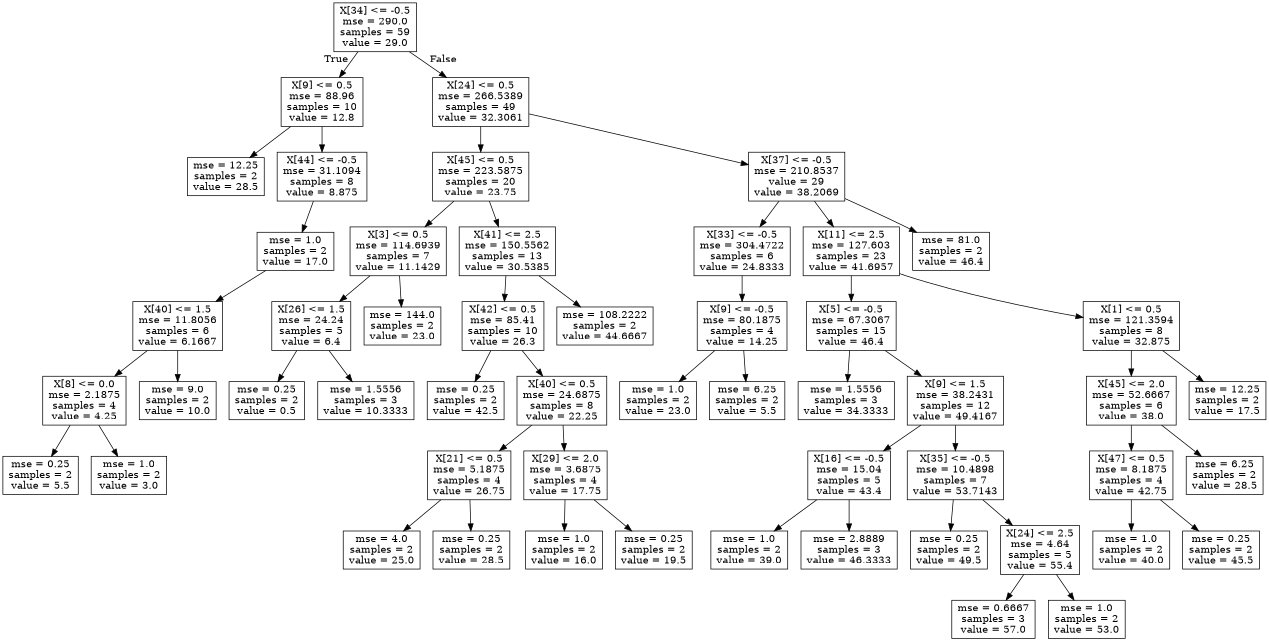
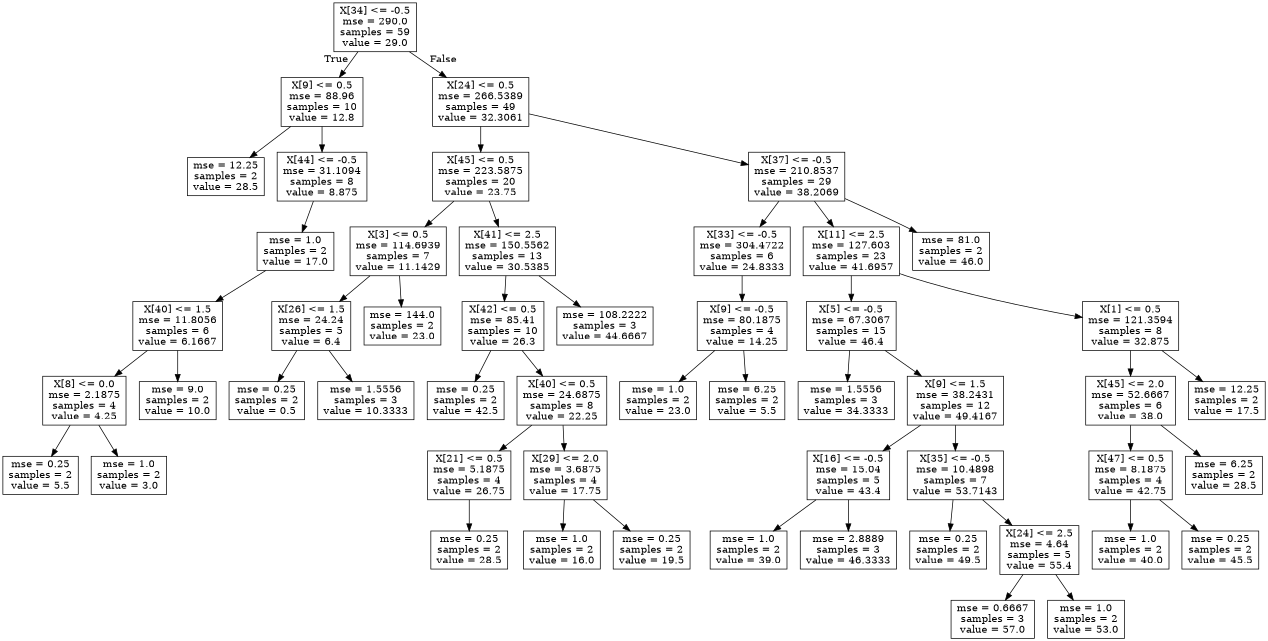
node "X[37] <= -0.5 mse = 210.8537 value = 29 value = 38.2069": label "X[37] <= -0.5 mse = 210.8537 value = 29 value = 38.2069" -> "X[37] <= -0.5 mse = 210.8537 samples = 29 value = 38.2069"
node "mse = 81.0 samples = 2 value = 46.4": label "mse = 81.0 samples = 2 value = 46.4" -> "mse = 81.0 samples = 2 value = 46.0"
node "mse = 108.2222 samples = 2 value = 44.6667": label "mse = 108.2222 samples = 2 value = 44.6667" -> "mse = 108.2222 samples = 3 value = 44.6667"
node "mse = 4.0 samples = 2 value = 25.0": removed
